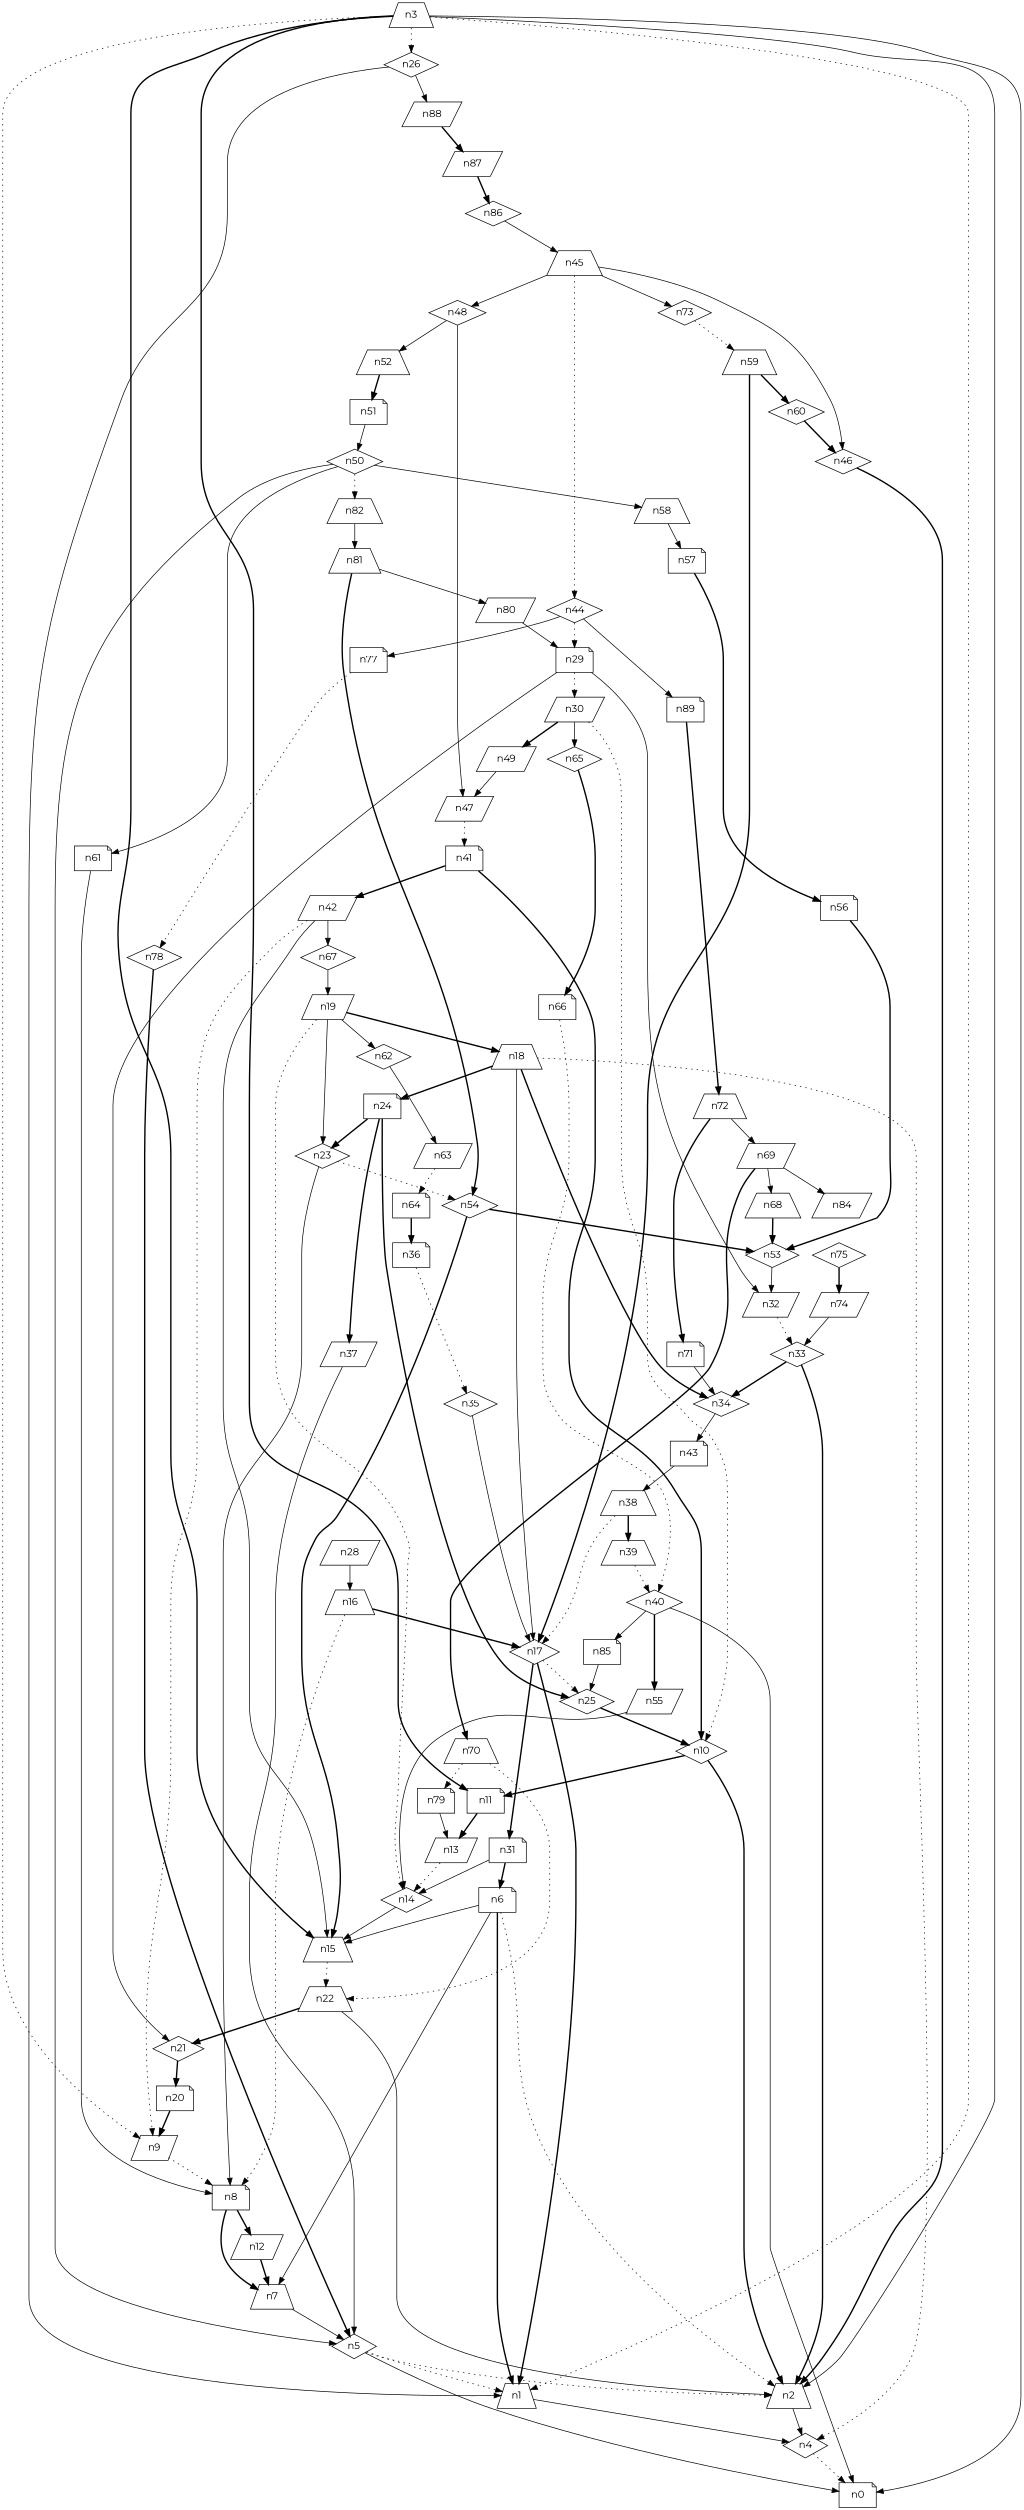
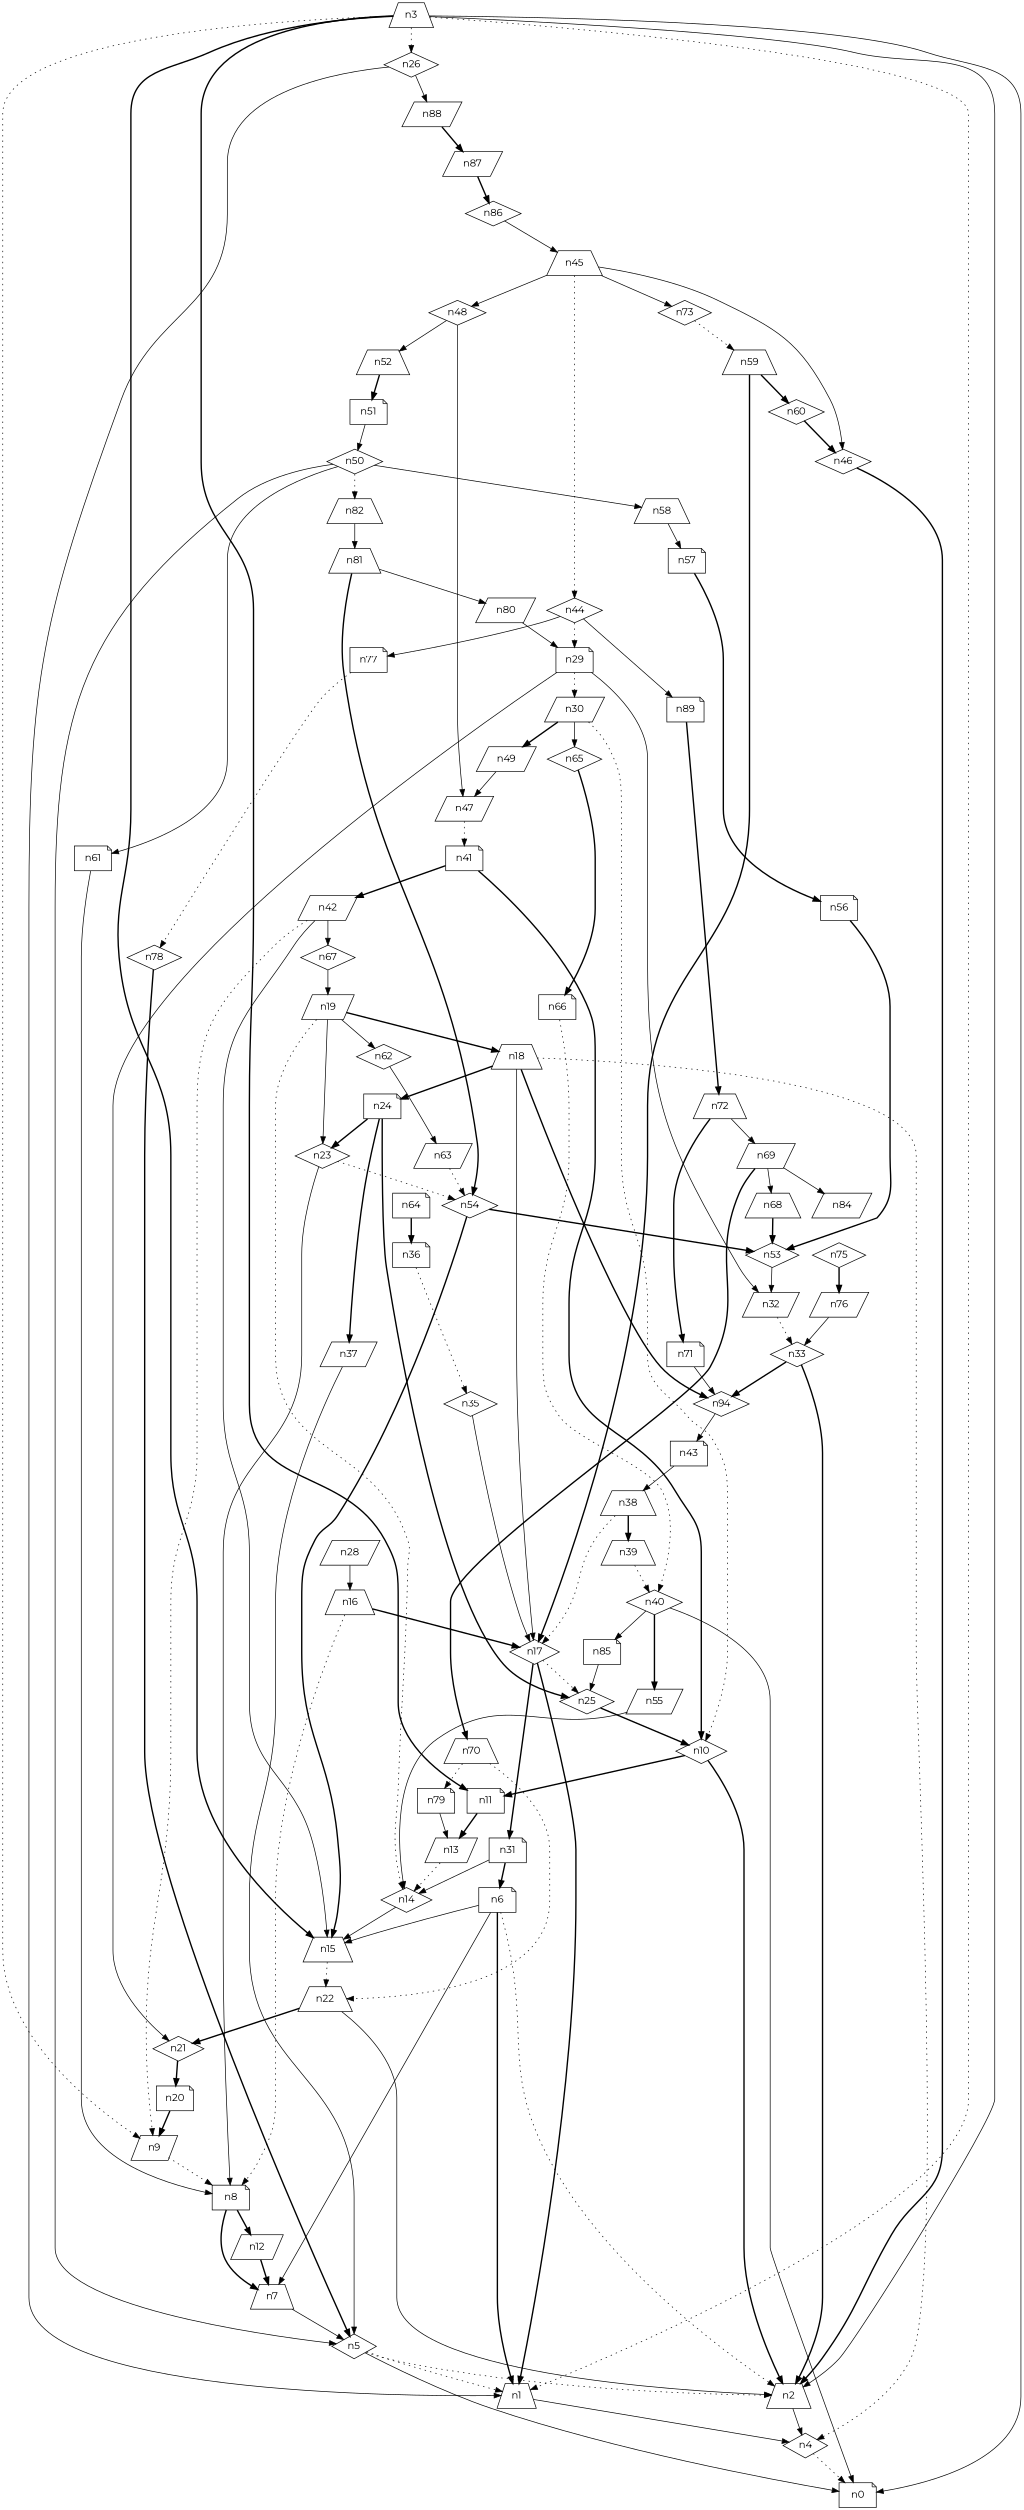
edge "n63" -> "n64": now "n63" -> "n54"
node "n74": label "n74" -> "n76"
node "n34": label "n34" -> "n94"
